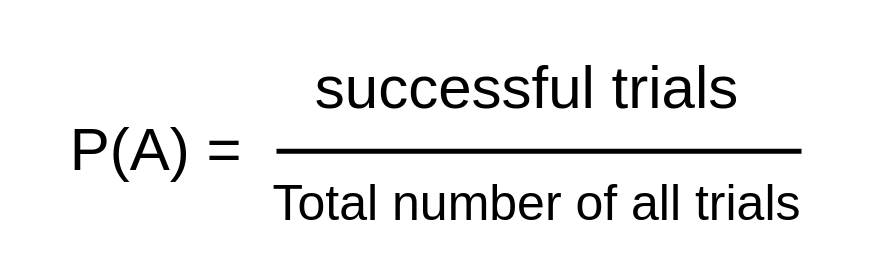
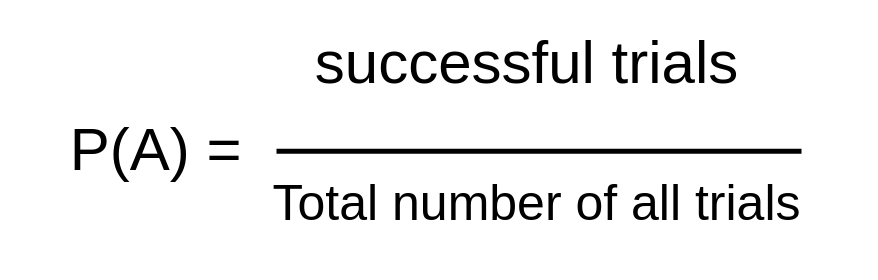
node "successful trials": moved (526, 89) -> (526, 64)
